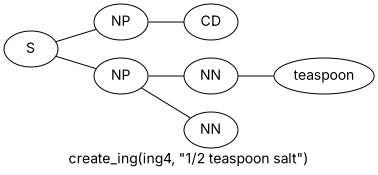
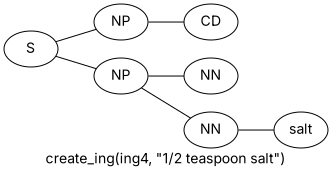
node "teaspoon": removed
node "salt": added
